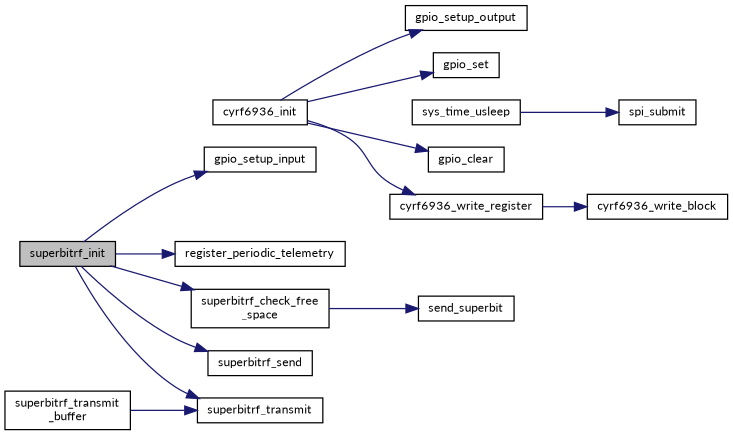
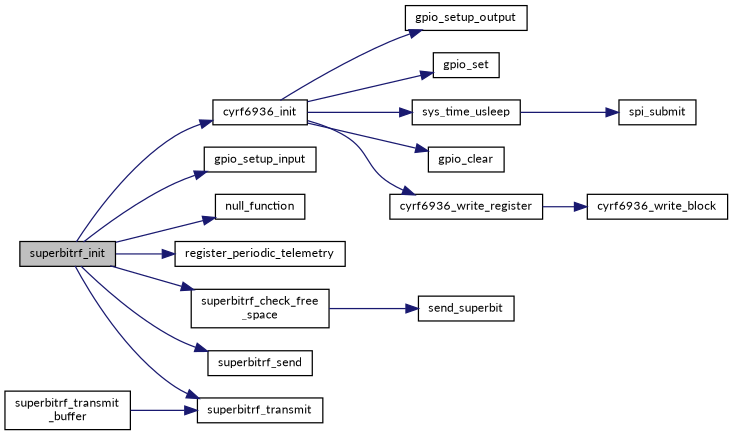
edge "cyrf6936_init" -> "sys_time_usleep": added
edge "superbitrf_init" -> "cyrf6936_init": added
node "null_function": added
